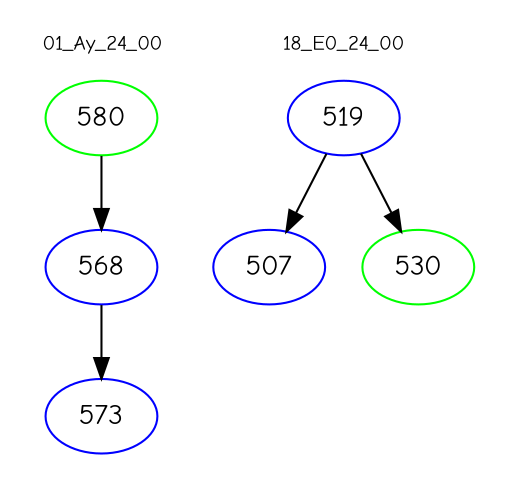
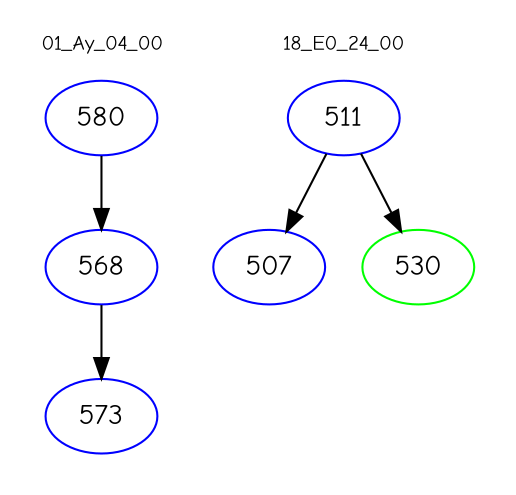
cluster "01_Ay_24_00": label "01_Ay_24_00" -> "01_Ay_04_00"
node "580": color green -> blue
node "519": label "519" -> "511"
